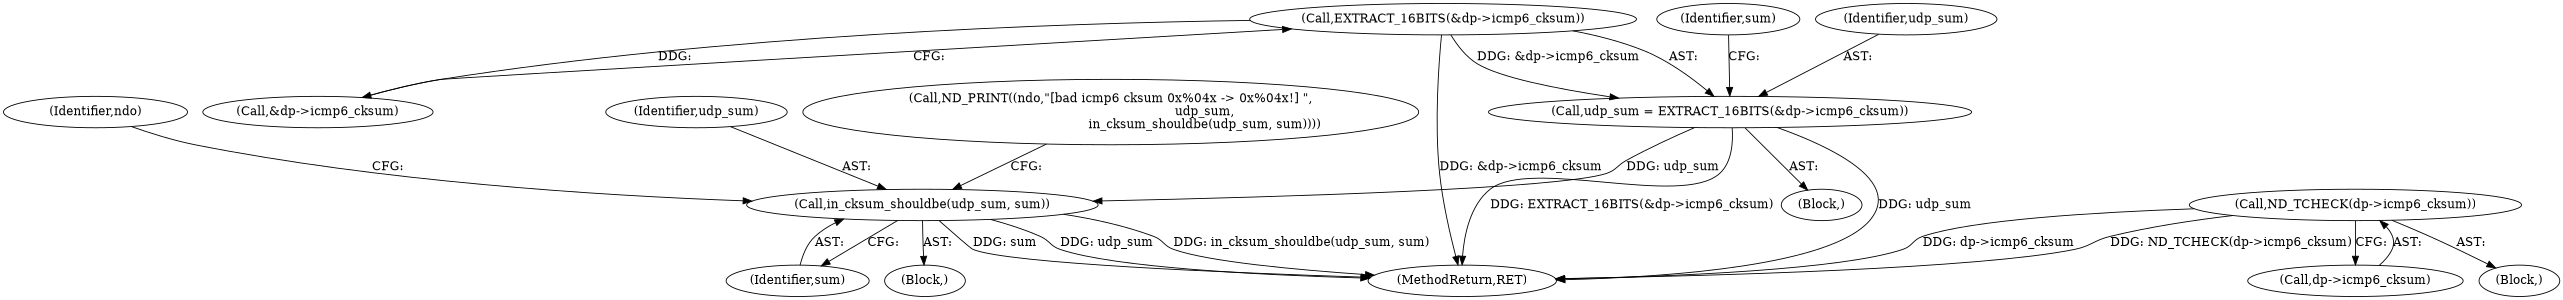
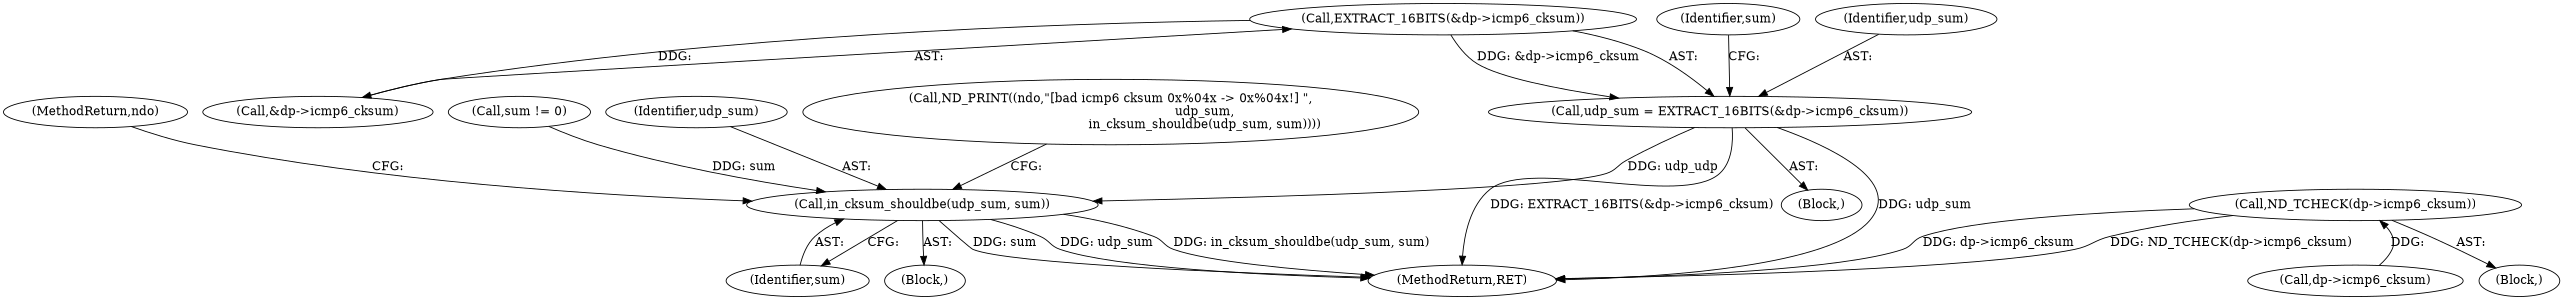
edge "(Call,&dp->icmp6_cksum)" -> "(Call,EXTRACT_16BITS(&dp->icmp6_cksum))": label "CFG: " -> "AST: "
node "(Identifier,ndo)": label "(Identifier,ndo)" -> "(MethodReturn,ndo)"
node "(Call,sum != 0)": added
edge "(Call,EXTRACT_16BITS(&dp->icmp6_cksum))" -> "(MethodReturn,RET)": removed, label "DDG: &dp->icmp6_cksum"
edge "(Call,udp_sum = EXTRACT_16BITS(&dp->icmp6_cksum))" -> "(Call,in_cksum_shouldbe(udp_sum, sum))": label "DDG: udp_sum" -> "DDG: udp_udp"
edge "(Call,ND_TCHECK(dp->icmp6_cksum))" -> "(Call,dp->icmp6_cksum)": removed, label "CFG:"
edge "(Call,dp->icmp6_cksum)" -> "(Call,ND_TCHECK(dp->icmp6_cksum))": label "AST: " -> "DDG: "
